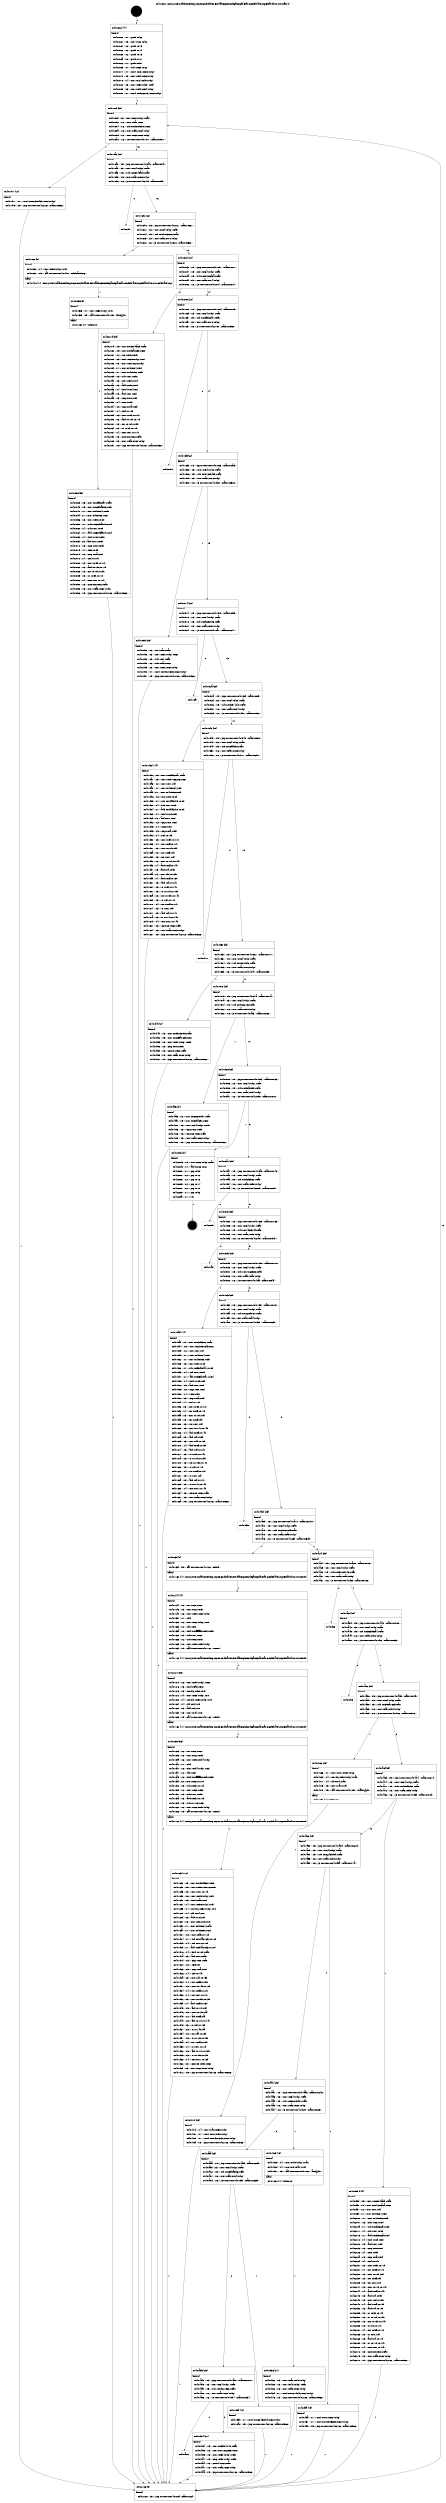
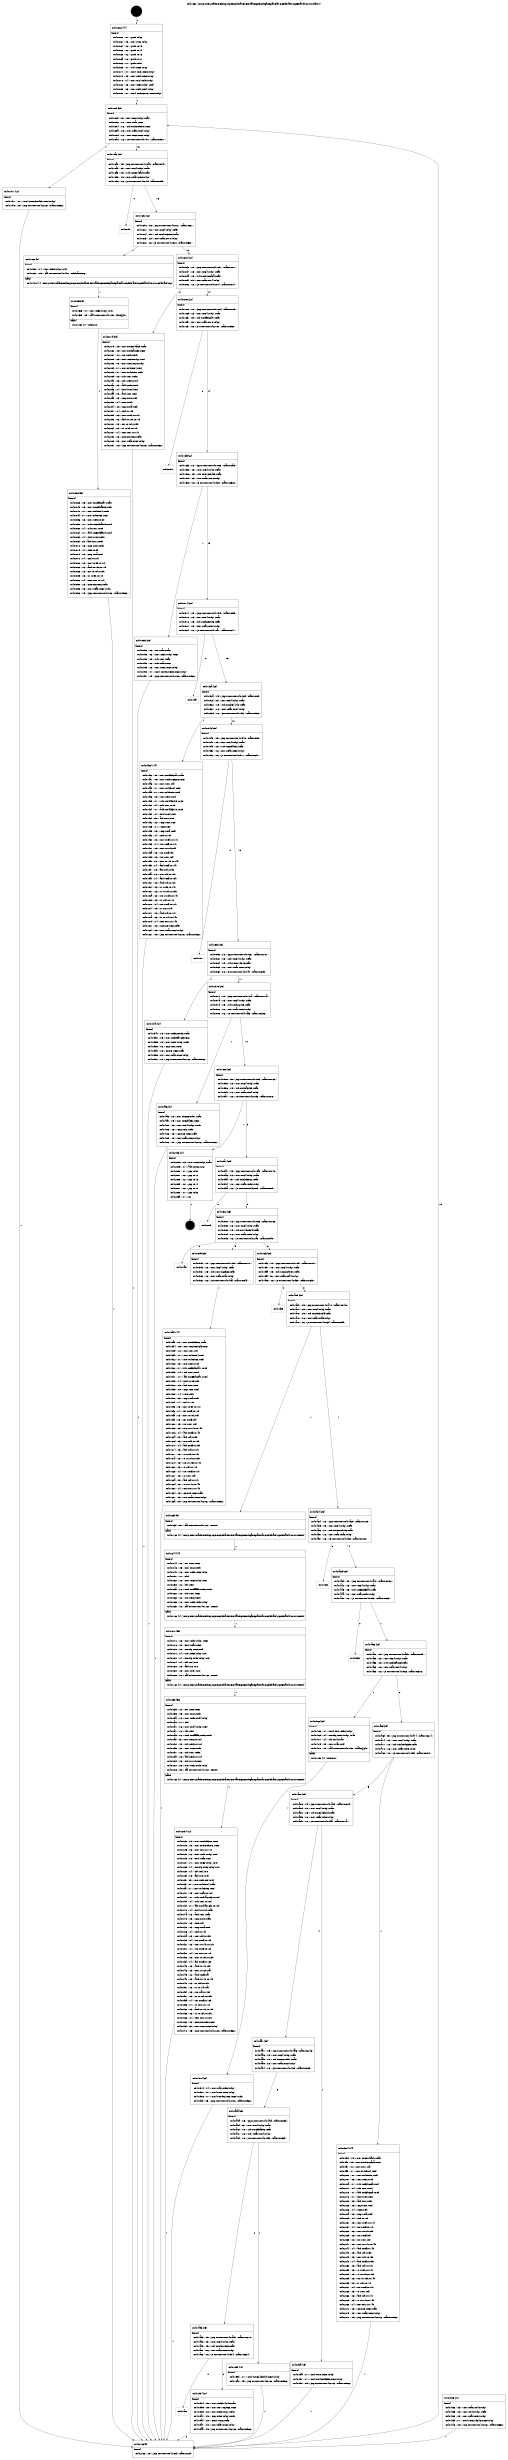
edge "0x4019d9 [25]" -> "0x4019f2 [25]": now "0x4019c0 [25]" -> "0x4019f2 [25]"
node "0x401b29 [13]": removed
